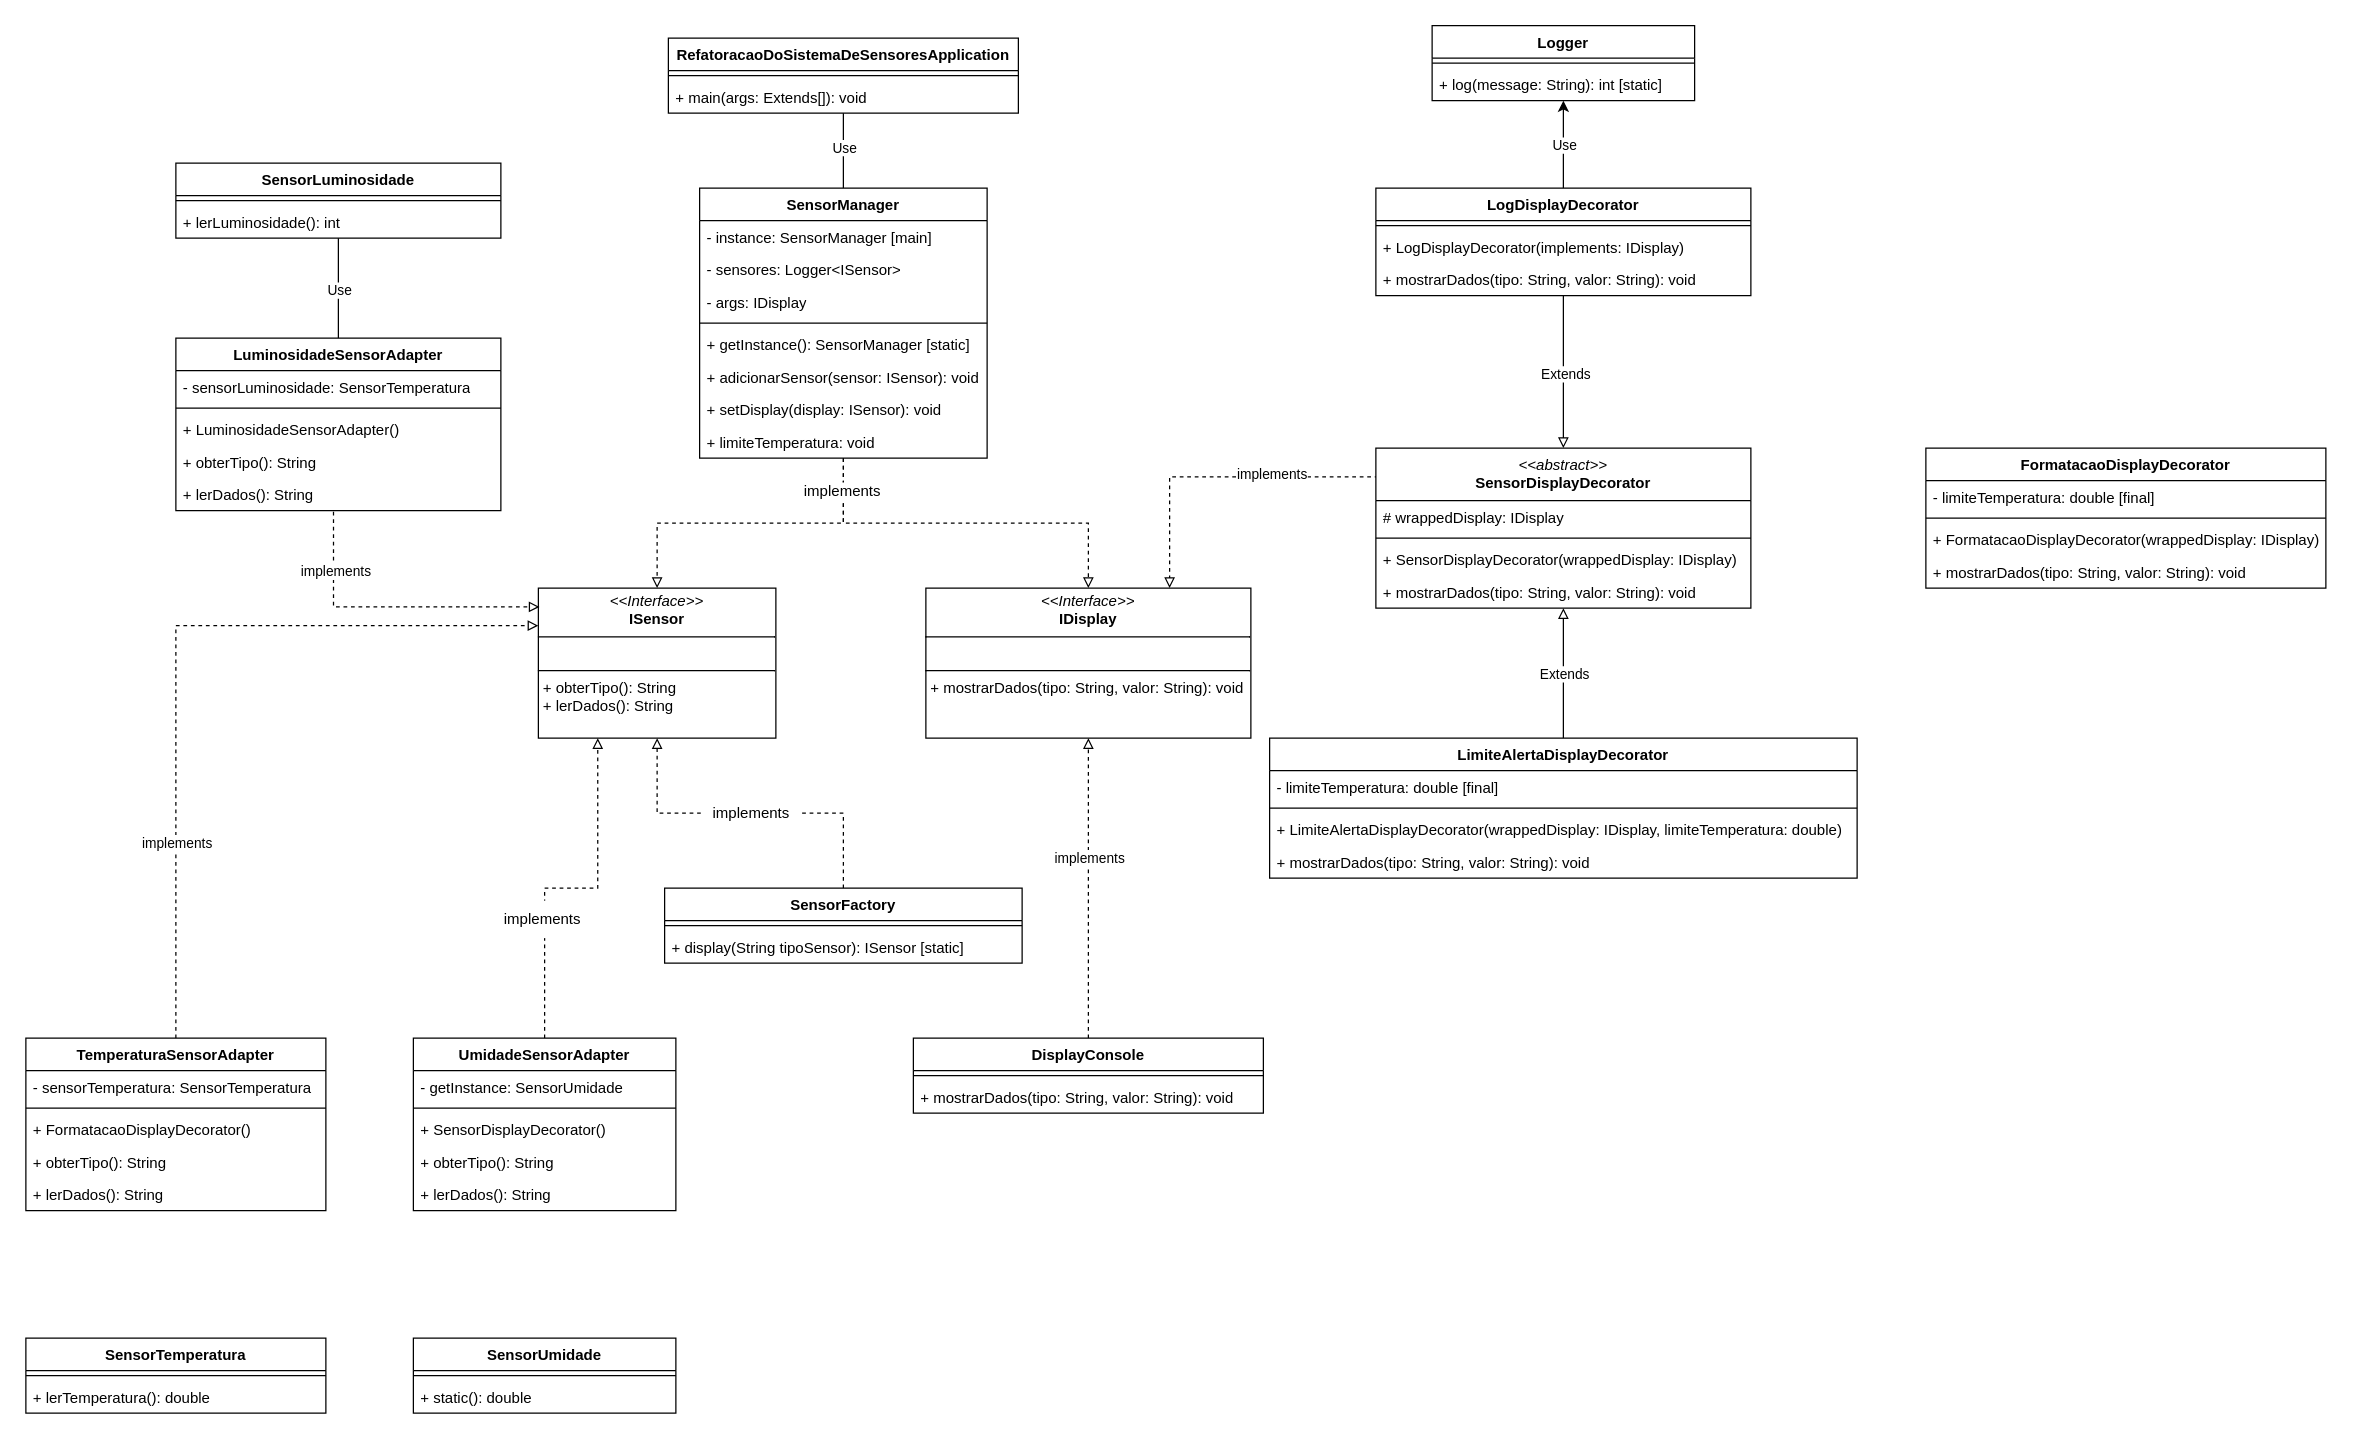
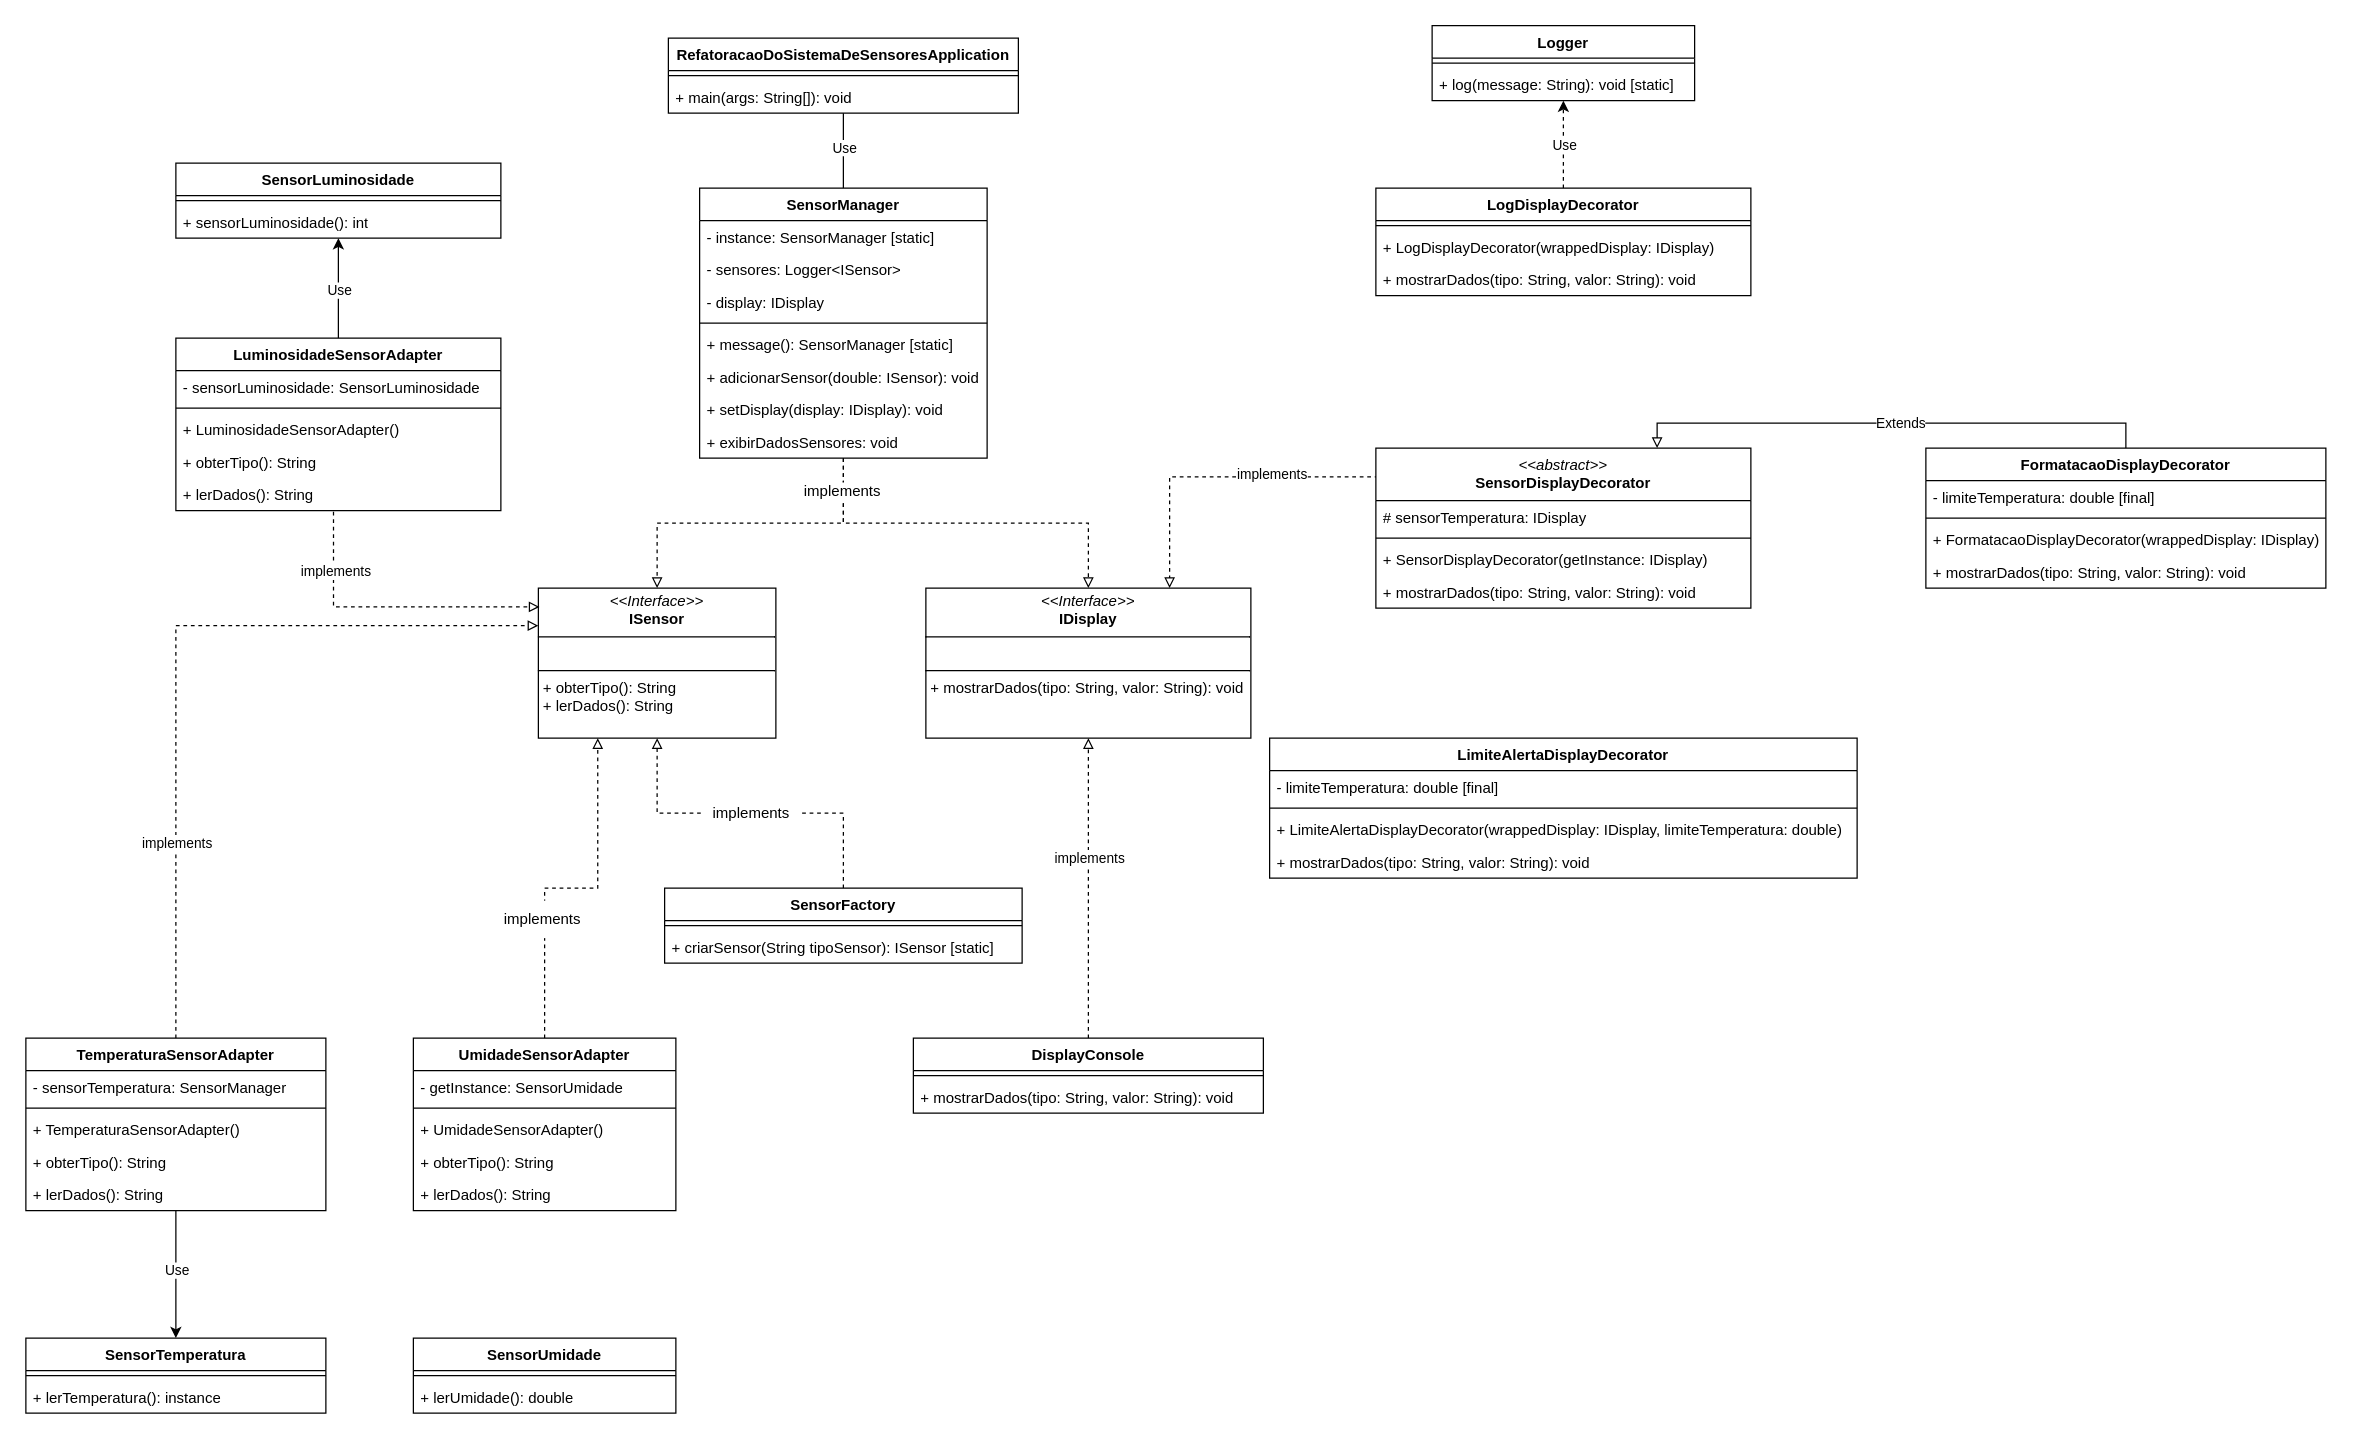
node "+ log(message: String): int [static]": label "+ log(message: String): int [static]" -> "+ log(message: String): void [static]"
node "+ main(args: Extends[]): void": label "+ main(args: Extends[]): void" -> "+ main(args: String[]): void"
edge "LogDisplayDecorator" -> "Logger": style solid -> dashed
node "+ lerLuminosidade(): int": label "+ lerLuminosidade(): int" -> "+ sensorLuminosidade(): int"
node "- instance: SensorManager [main]": label "- instance: SensorManager [main]" -> "- instance: SensorManager [static]"
edge "SensorLuminosidade" -- "LuminosidadeSensorAdapter": arrowhead none -> classic
node "+ LogDisplayDecorator(implements: IDisplay)": label "+ LogDisplayDecorator(implements: IDisplay)" -> "+ LogDisplayDecorator(wrappedDisplay: IDisplay)"
node "- args: IDisplay": label "- args: IDisplay" -> "- display: IDisplay"
node "+ getInstance(): SensorManager [static]": label "+ getInstance(): SensorManager [static]" -> "+ message(): SensorManager [static]"
edge "LogDisplayDecorator" -> "<<abstract>> SensorDisplayDecorator": removed, label "Extends"
node "+ adicionarSensor(sensor: ISensor): void": label "+ adicionarSensor(sensor: ISensor): void" -> "+ adicionarSensor(double: ISensor): void"
node "- sensorLuminosidade: SensorTemperatura": label "- sensorLuminosidade: SensorTemperatura" -> "- sensorLuminosidade: SensorLuminosidade"
node "+ setDisplay(display: ISensor): void": label "+ setDisplay(display: ISensor): void" -> "+ setDisplay(display: IDisplay): void"
edge "FormatacaoDisplayDecorator" -> "<<abstract>> SensorDisplayDecorator": added, label "Extends"
node "+ limiteTemperatura: void": label "+ limiteTemperatura: void" -> "+ exibirDadosSensores: void"
node "# wrappedDisplay: IDisplay": label "# wrappedDisplay: IDisplay" -> "# sensorTemperatura: IDisplay"
node "+ SensorDisplayDecorator(wrappedDisplay: IDisplay)": label "+ SensorDisplayDecorator(wrappedDisplay: IDisplay)" -> "+ SensorDisplayDecorator(getInstance: IDisplay)"
edge "LimiteAlertaDisplayDecorator" -> "<<abstract>> SensorDisplayDecorator": removed, label "Extends"
node "+ display(String tipoSensor): ISensor [static]": label "+ display(String tipoSensor): ISensor [static]" -> "+ criarSensor(String tipoSensor): ISensor [static]"
node "- sensorTemperatura: SensorTemperatura": label "- sensorTemperatura: SensorTemperatura" -> "- sensorTemperatura: SensorManager"
node "+ FormatacaoDisplayDecorator()": label "+ FormatacaoDisplayDecorator()" -> "+ TemperaturaSensorAdapter()"
node "+ SensorDisplayDecorator()": label "+ SensorDisplayDecorator()" -> "+ UmidadeSensorAdapter()"
edge "TemperaturaSensorAdapter" -> "SensorTemperatura": added, label "Use"
node "+ lerTemperatura(): double": label "+ lerTemperatura(): double" -> "+ lerTemperatura(): instance"
node "+ static(): double": label "+ static(): double" -> "+ lerUmidade(): double"
